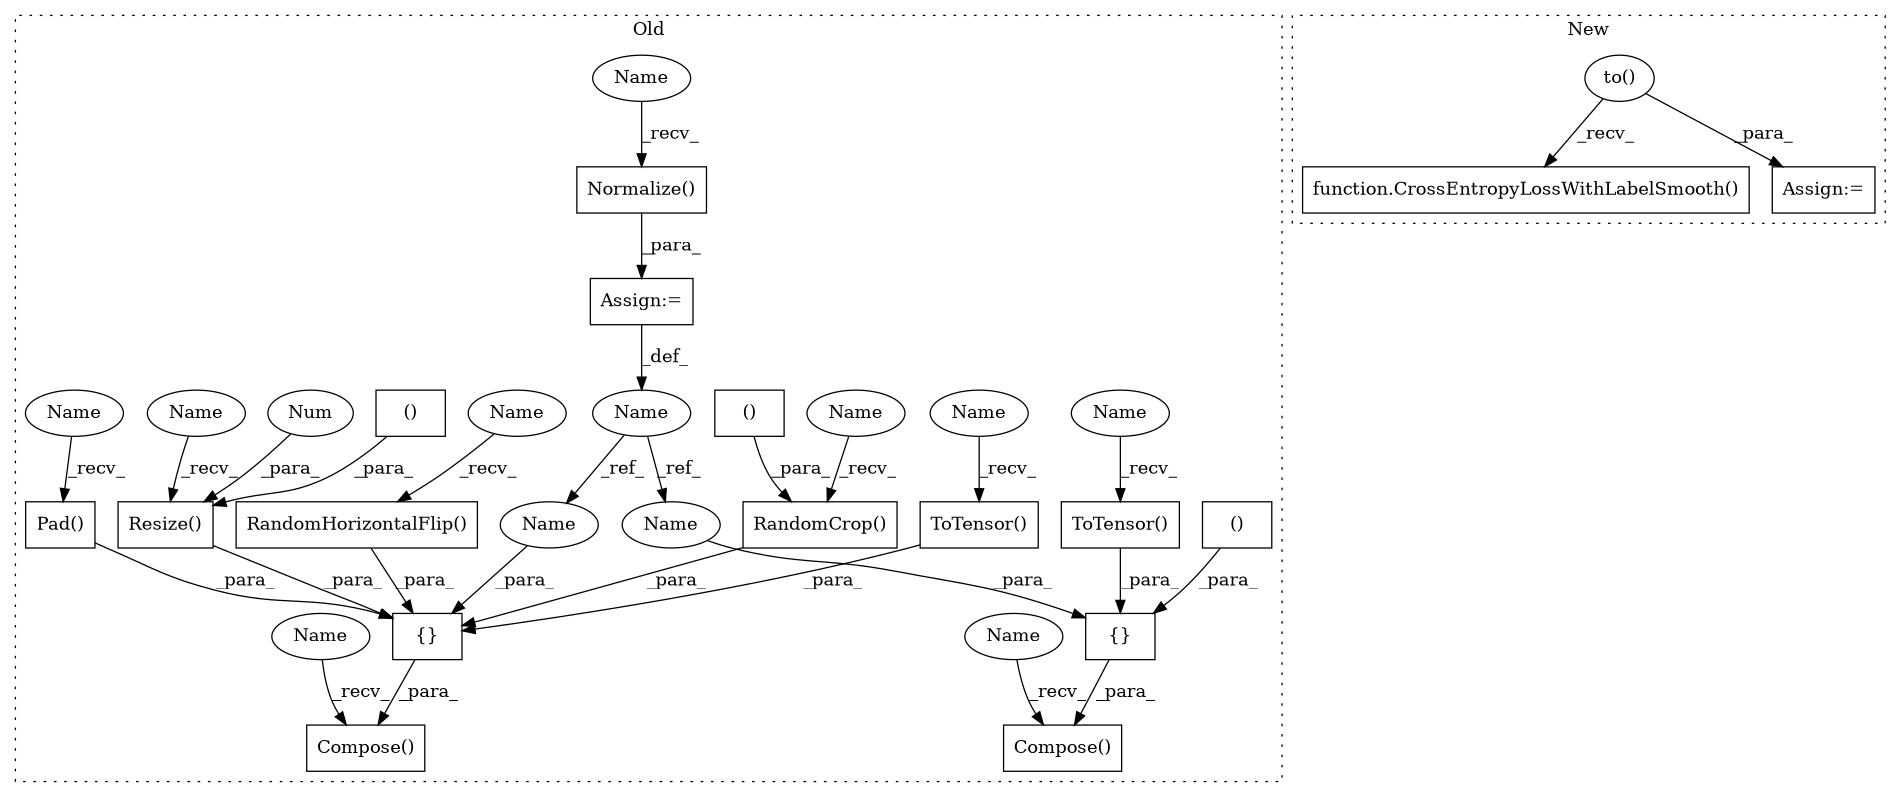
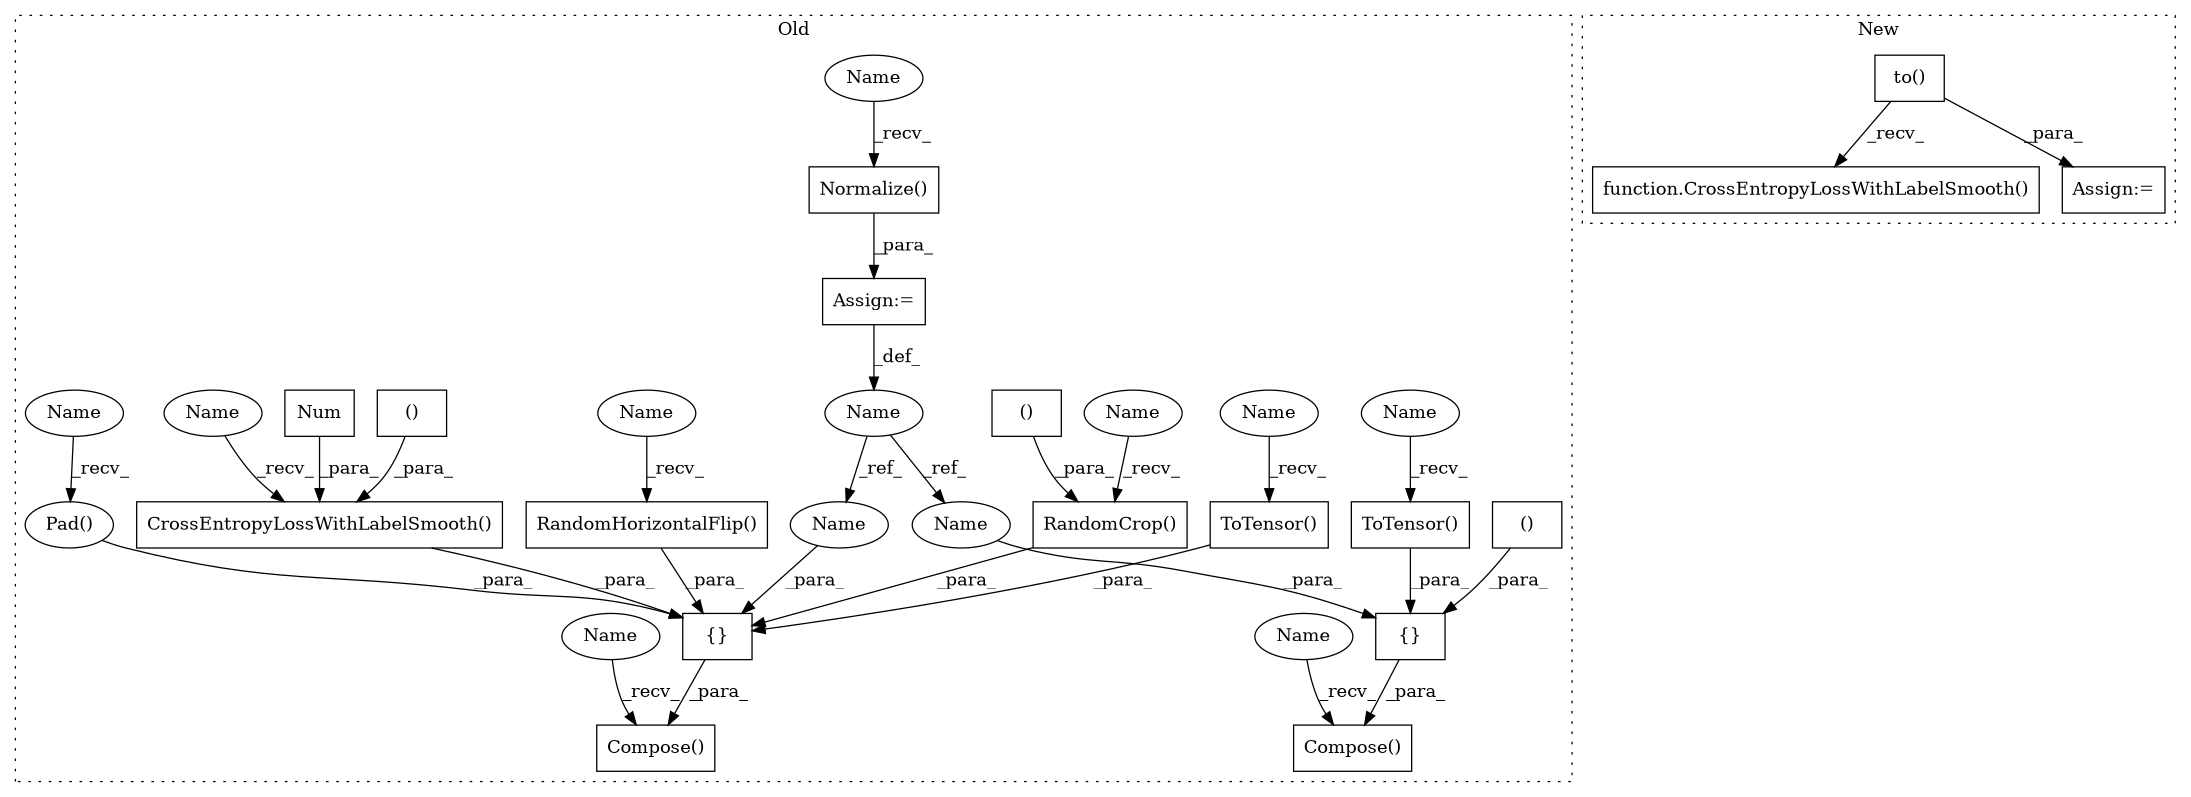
node "to()": shape ellipse -> box
node "Num": shape ellipse -> box
node "Pad()": shape box -> ellipse
node "Resize()": label "Resize()" -> "CrossEntropyLossWithLabelSmooth()"
